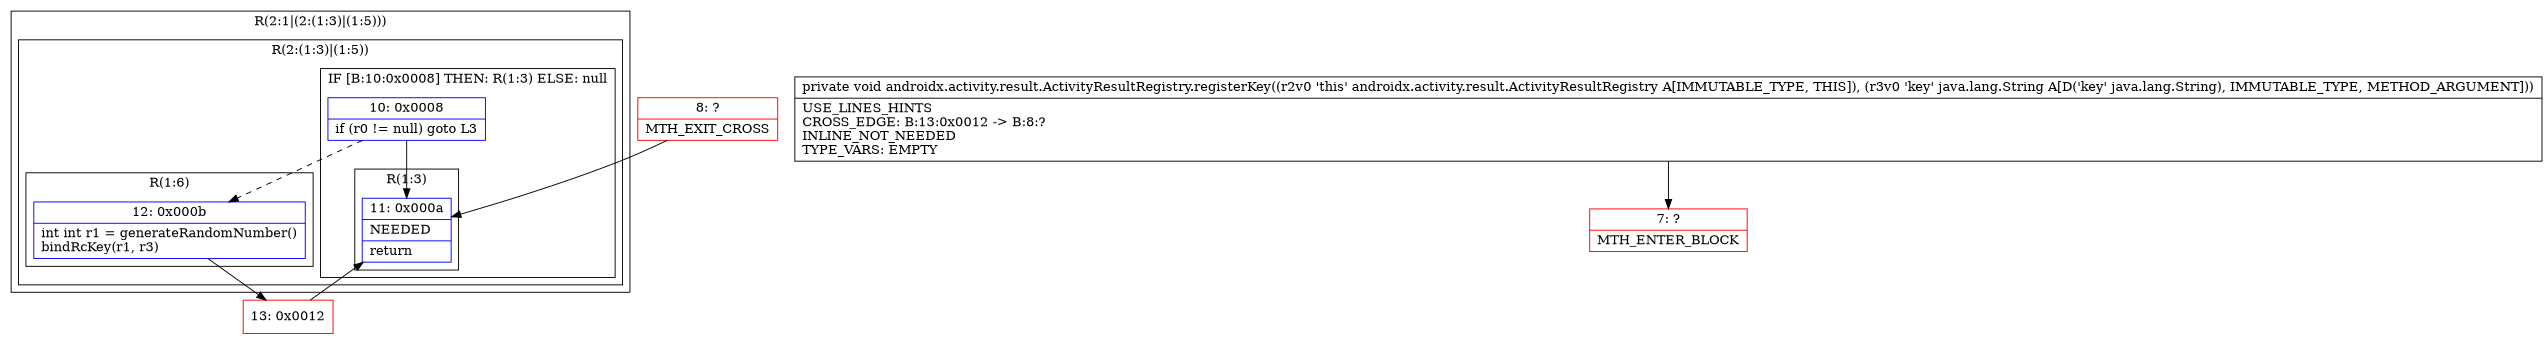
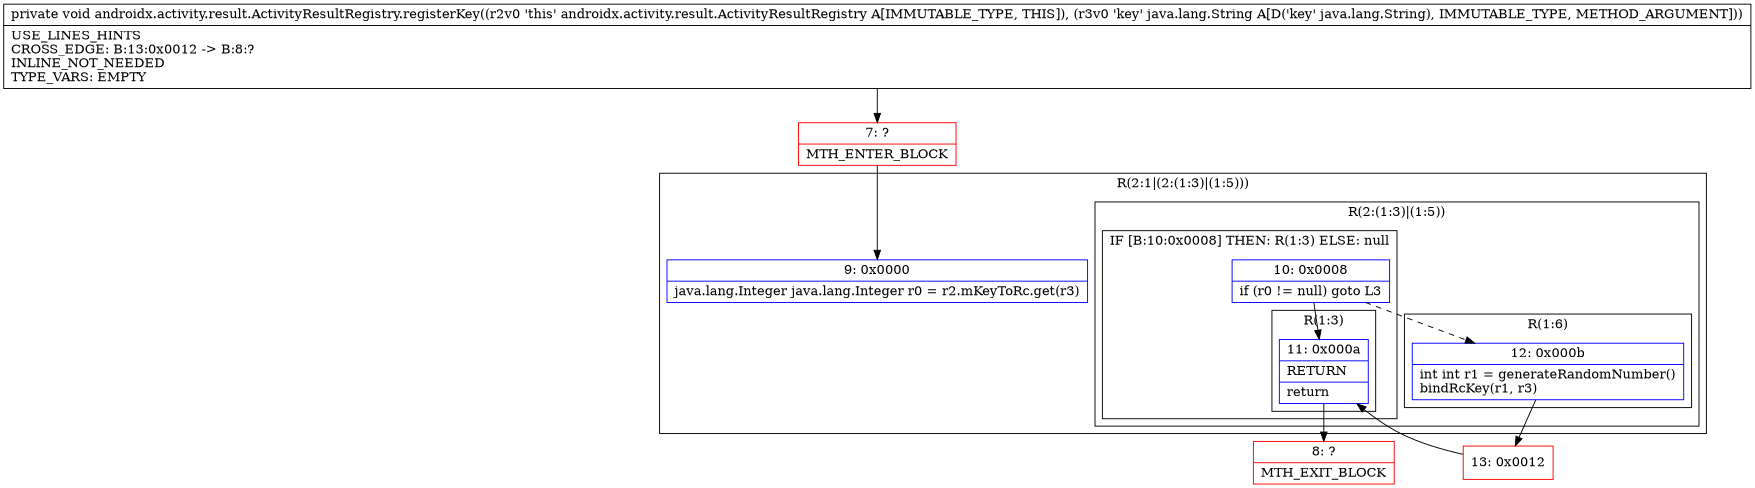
node "8: ?": text "MTH_EXIT_CROSS" -> "MTH_EXIT_BLOCK"
edge "8: ?" -> "11: 0x000a": reversed
node "11: 0x000a": text "NEEDED" -> "RETURN"
node "9: 0x0000": added
